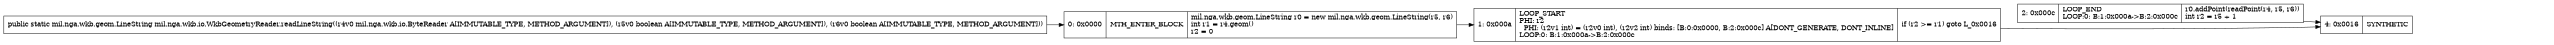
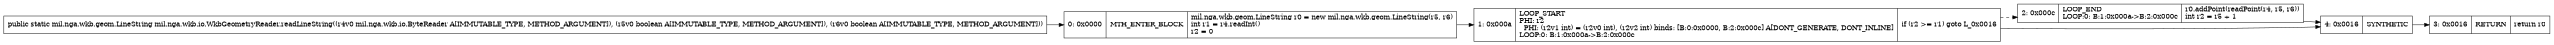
edge "1: 0x000a" -> "2: 0x000c": added
node "0: 0x0000": text "int r1 = r4.geom()" -> "int r1 = r4.readInt()"
node "3: 0x0016": added
